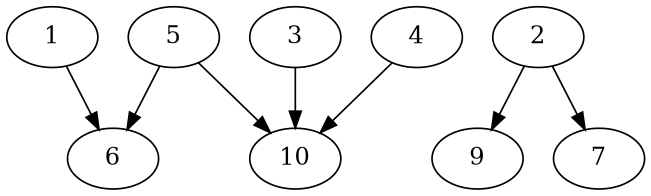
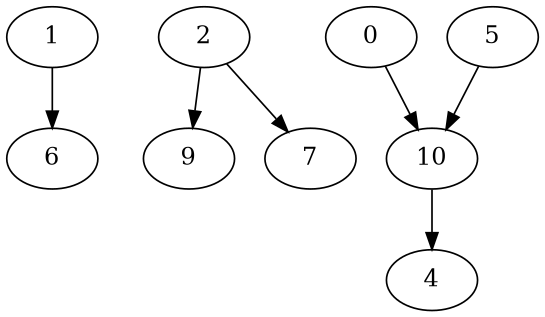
node "3": label "3" -> "0"
edge "5" -> "6": removed
edge "4" -> "10": reversed
